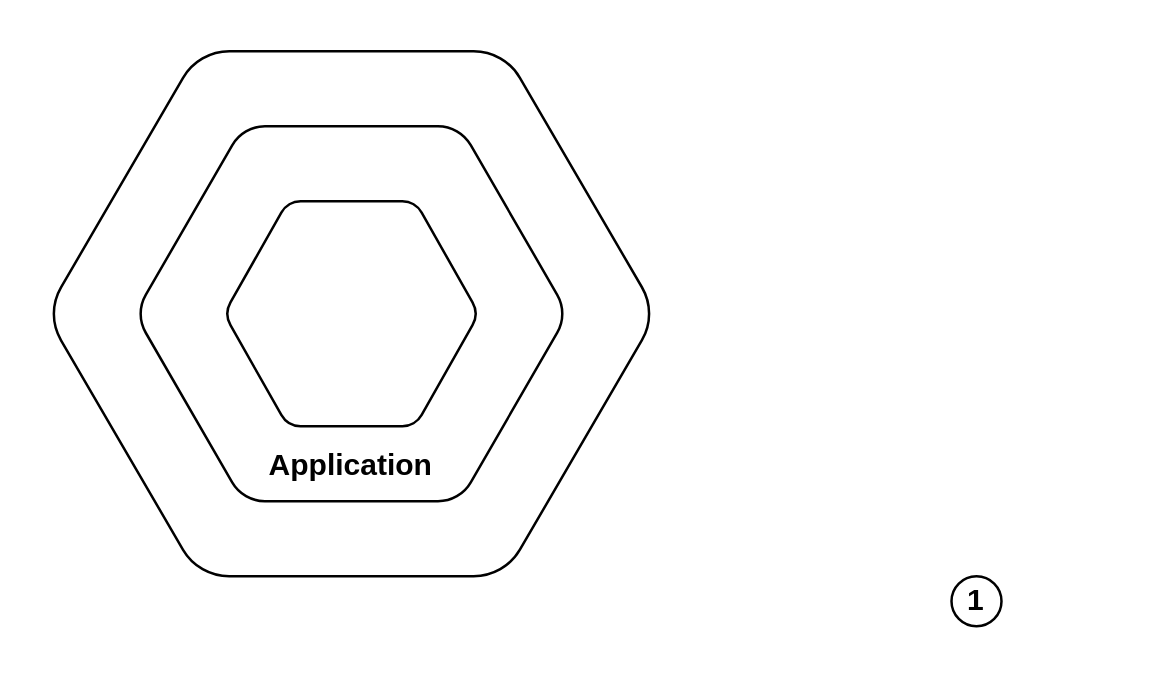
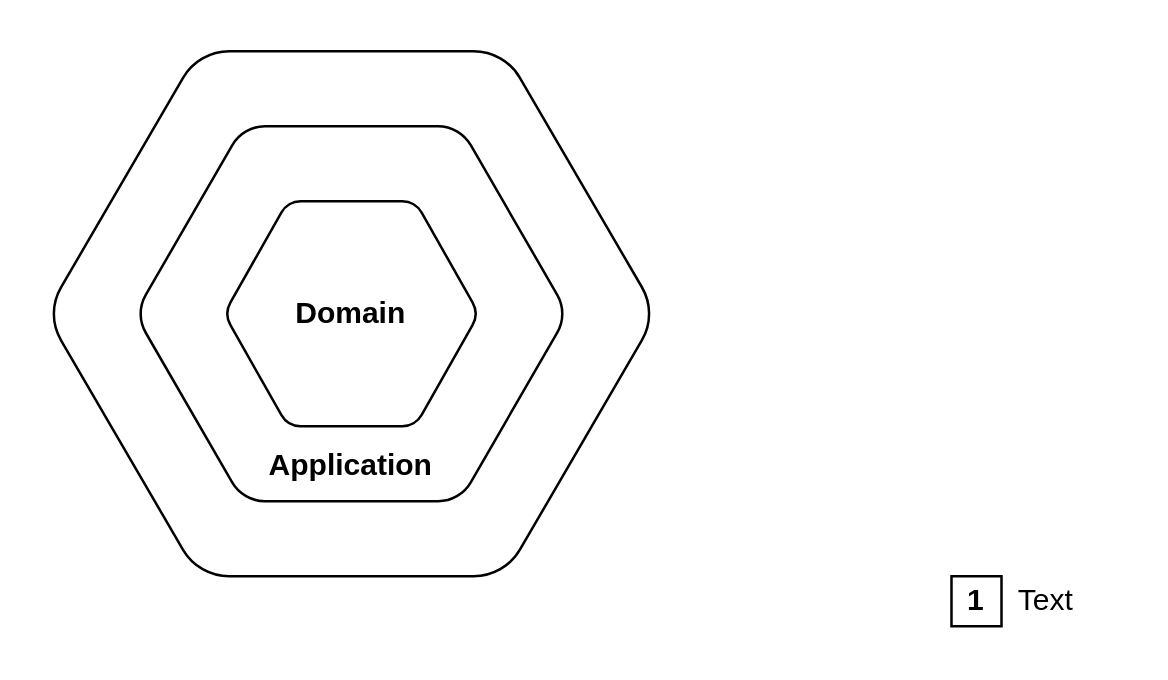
node "Domain": added
node "1": shape ellipse -> rectangle
node "Text": added
